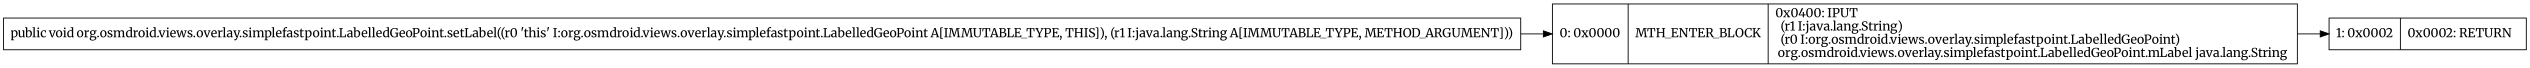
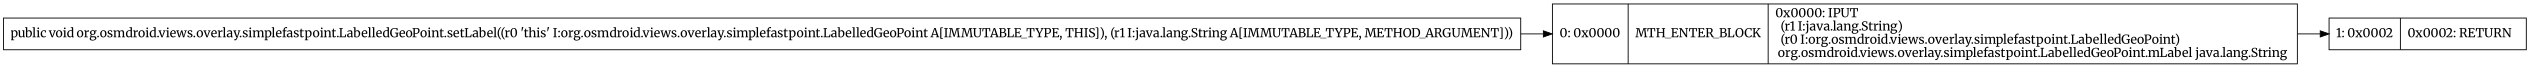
node "0: 0x0000": text "0x0400: IPUT" -> "0x0000: IPUT"
